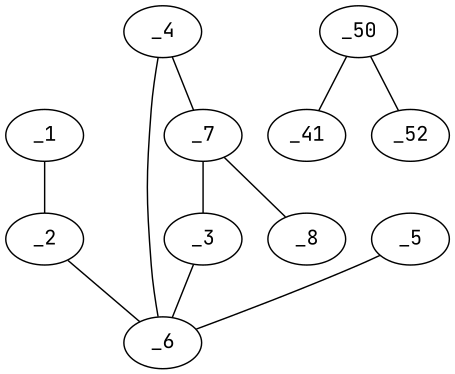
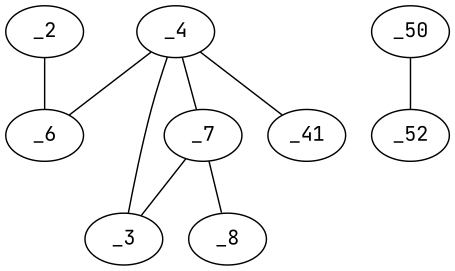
edge "_50" -- "_41": now "_4" -- "_41"
node "_1": removed
node "_5": removed
edge "_3" -- "_6": now "_3" -- "_4"
